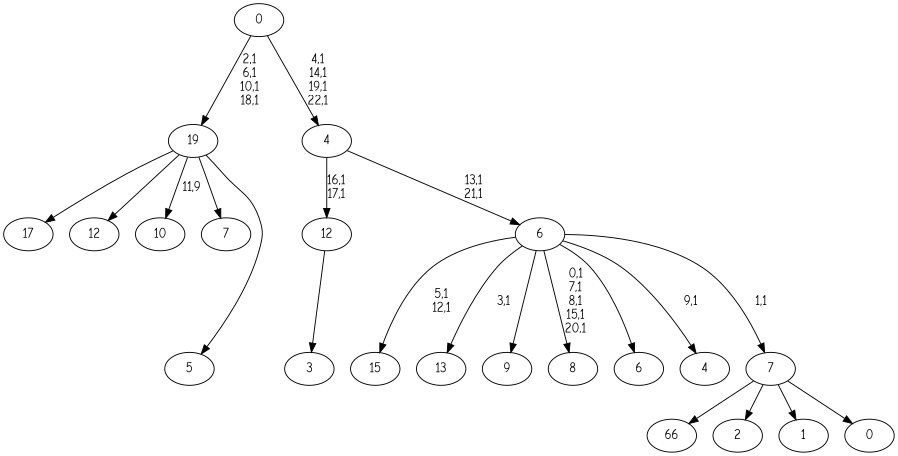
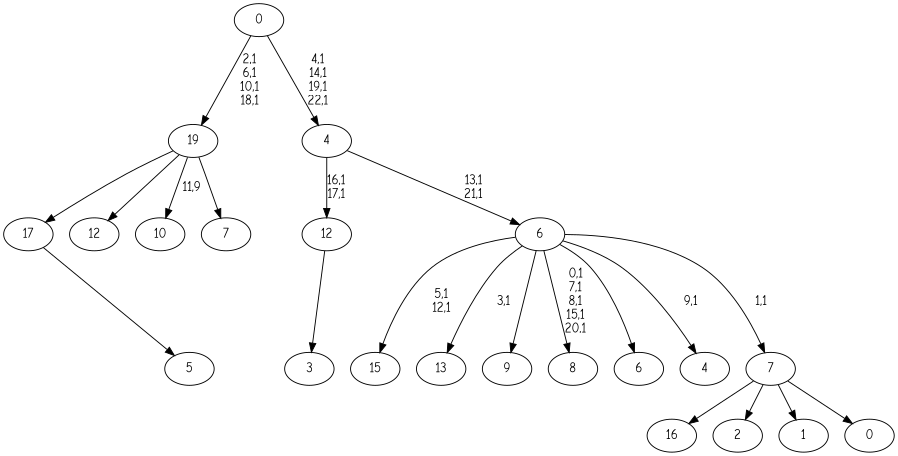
edge "19" -> "5": now "17" -> "5"
node "66": label "66" -> "16"
